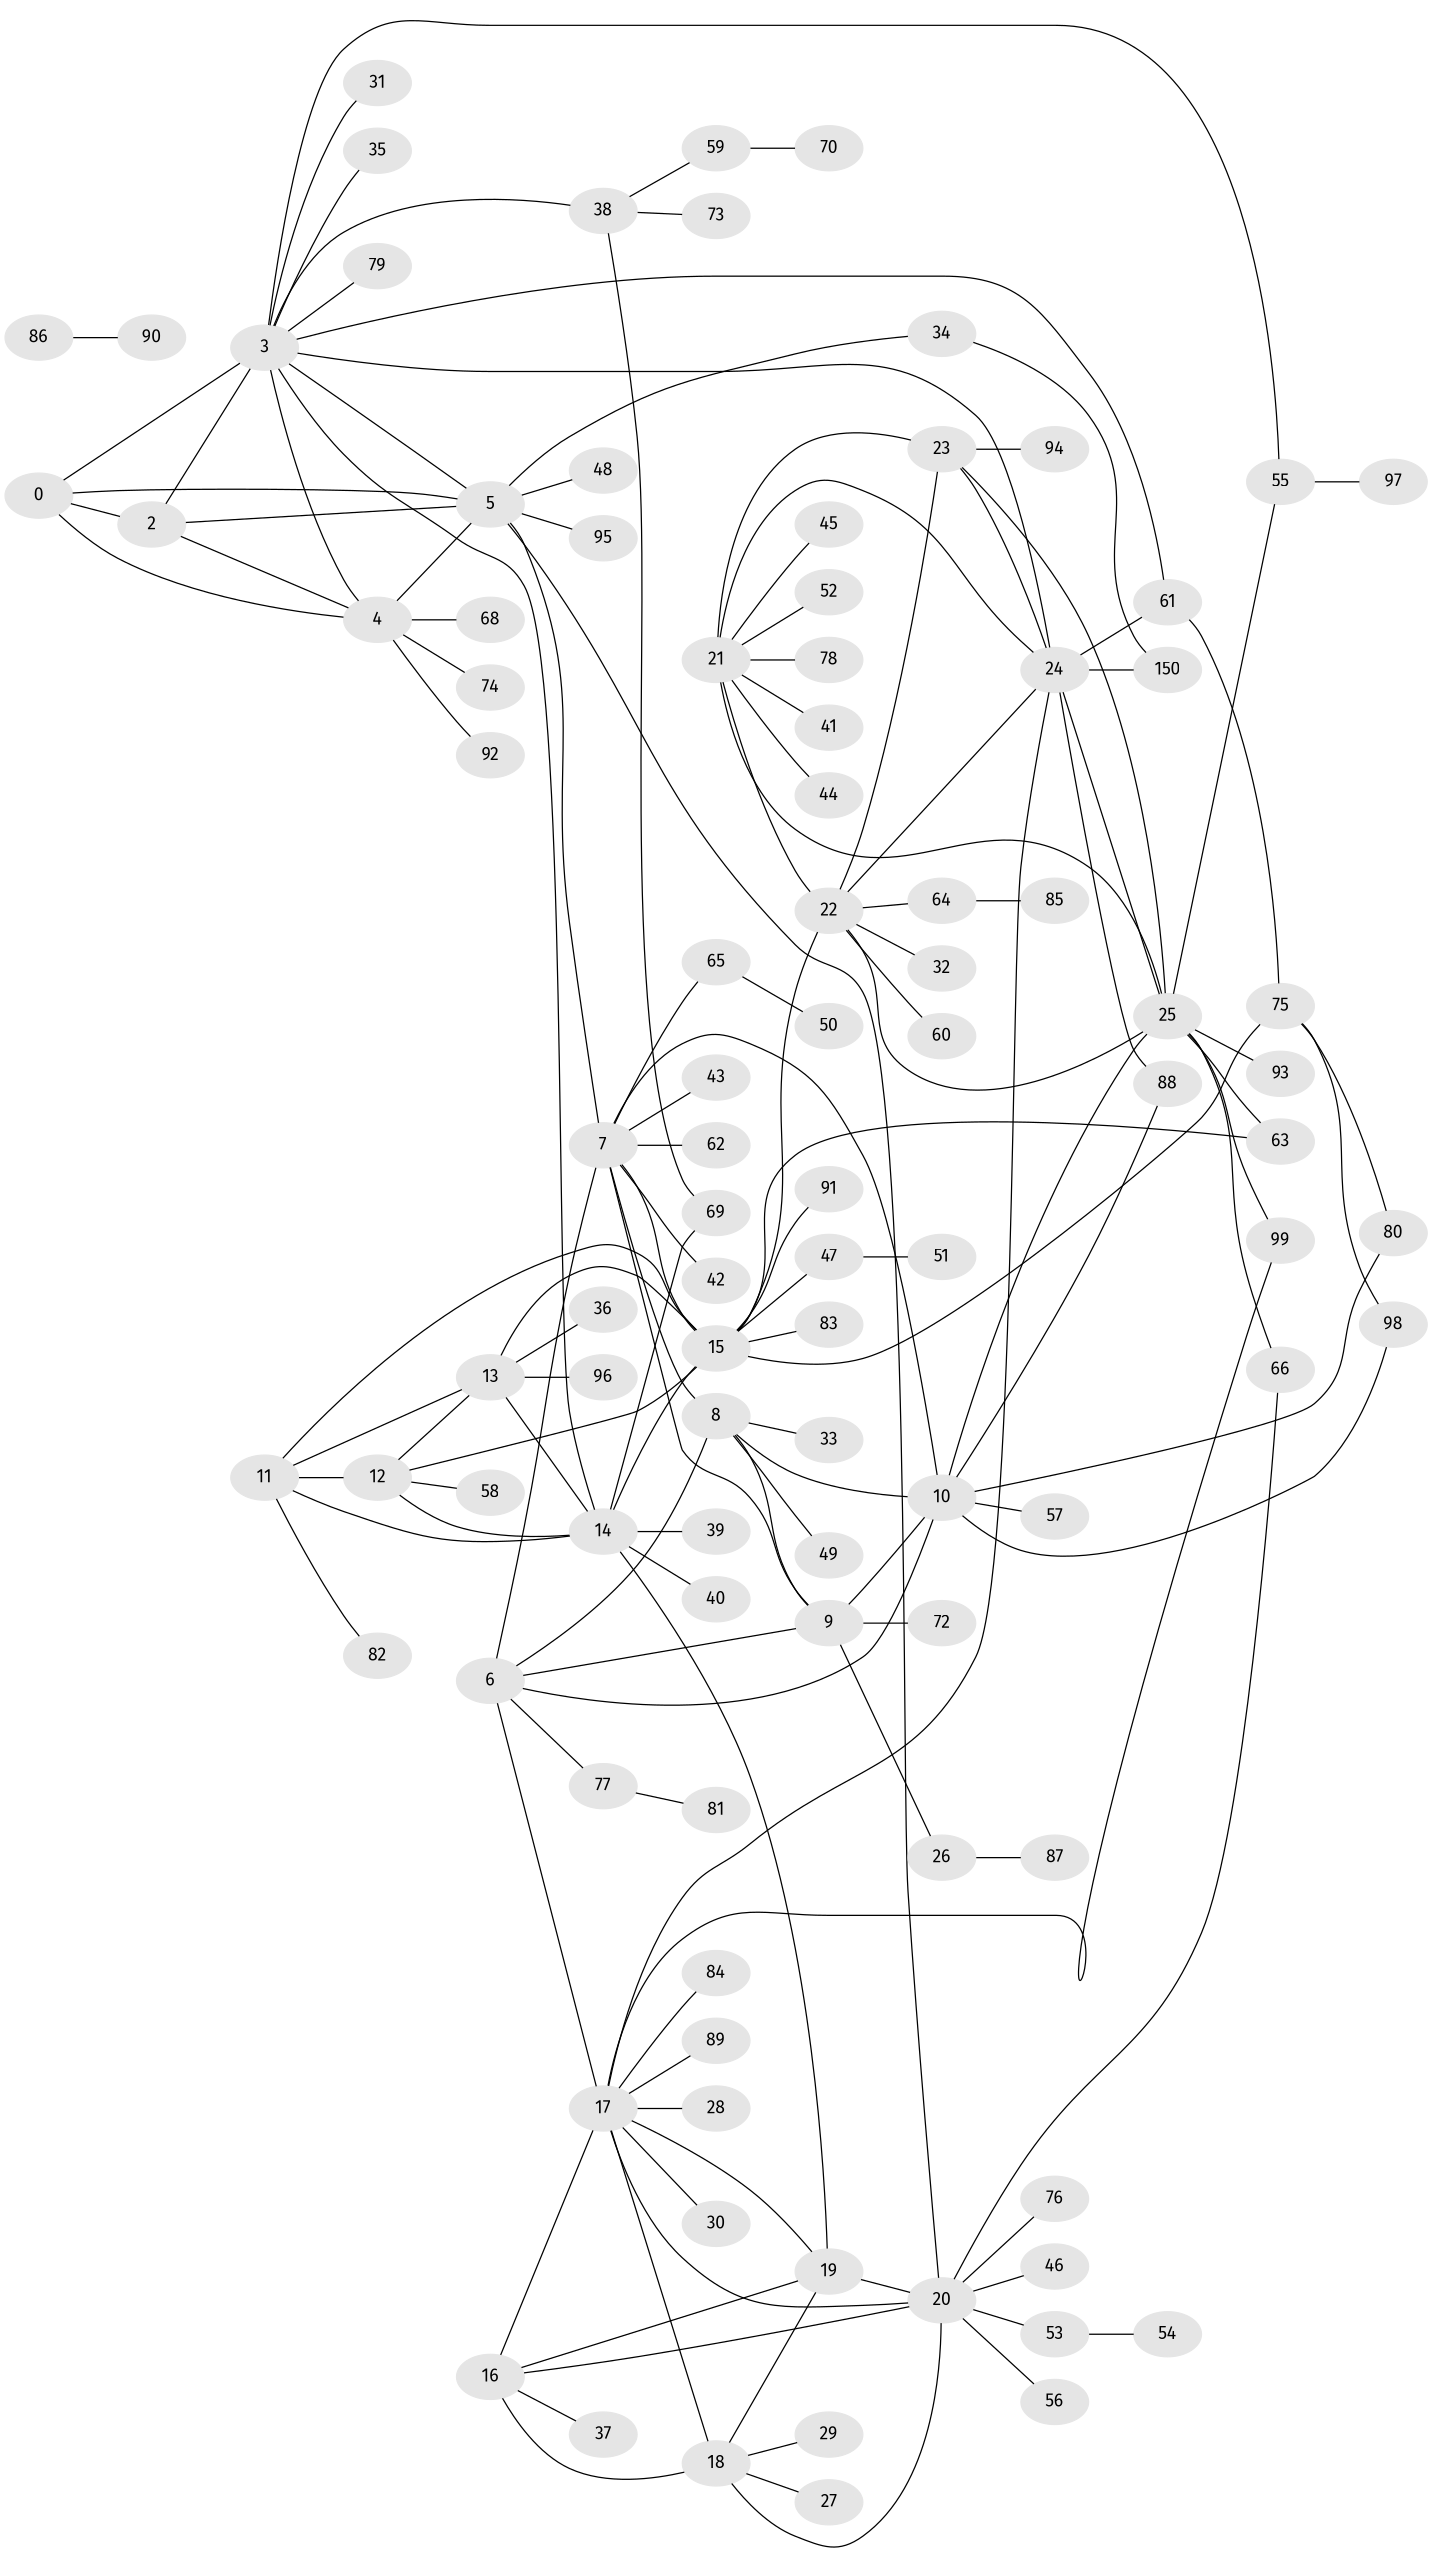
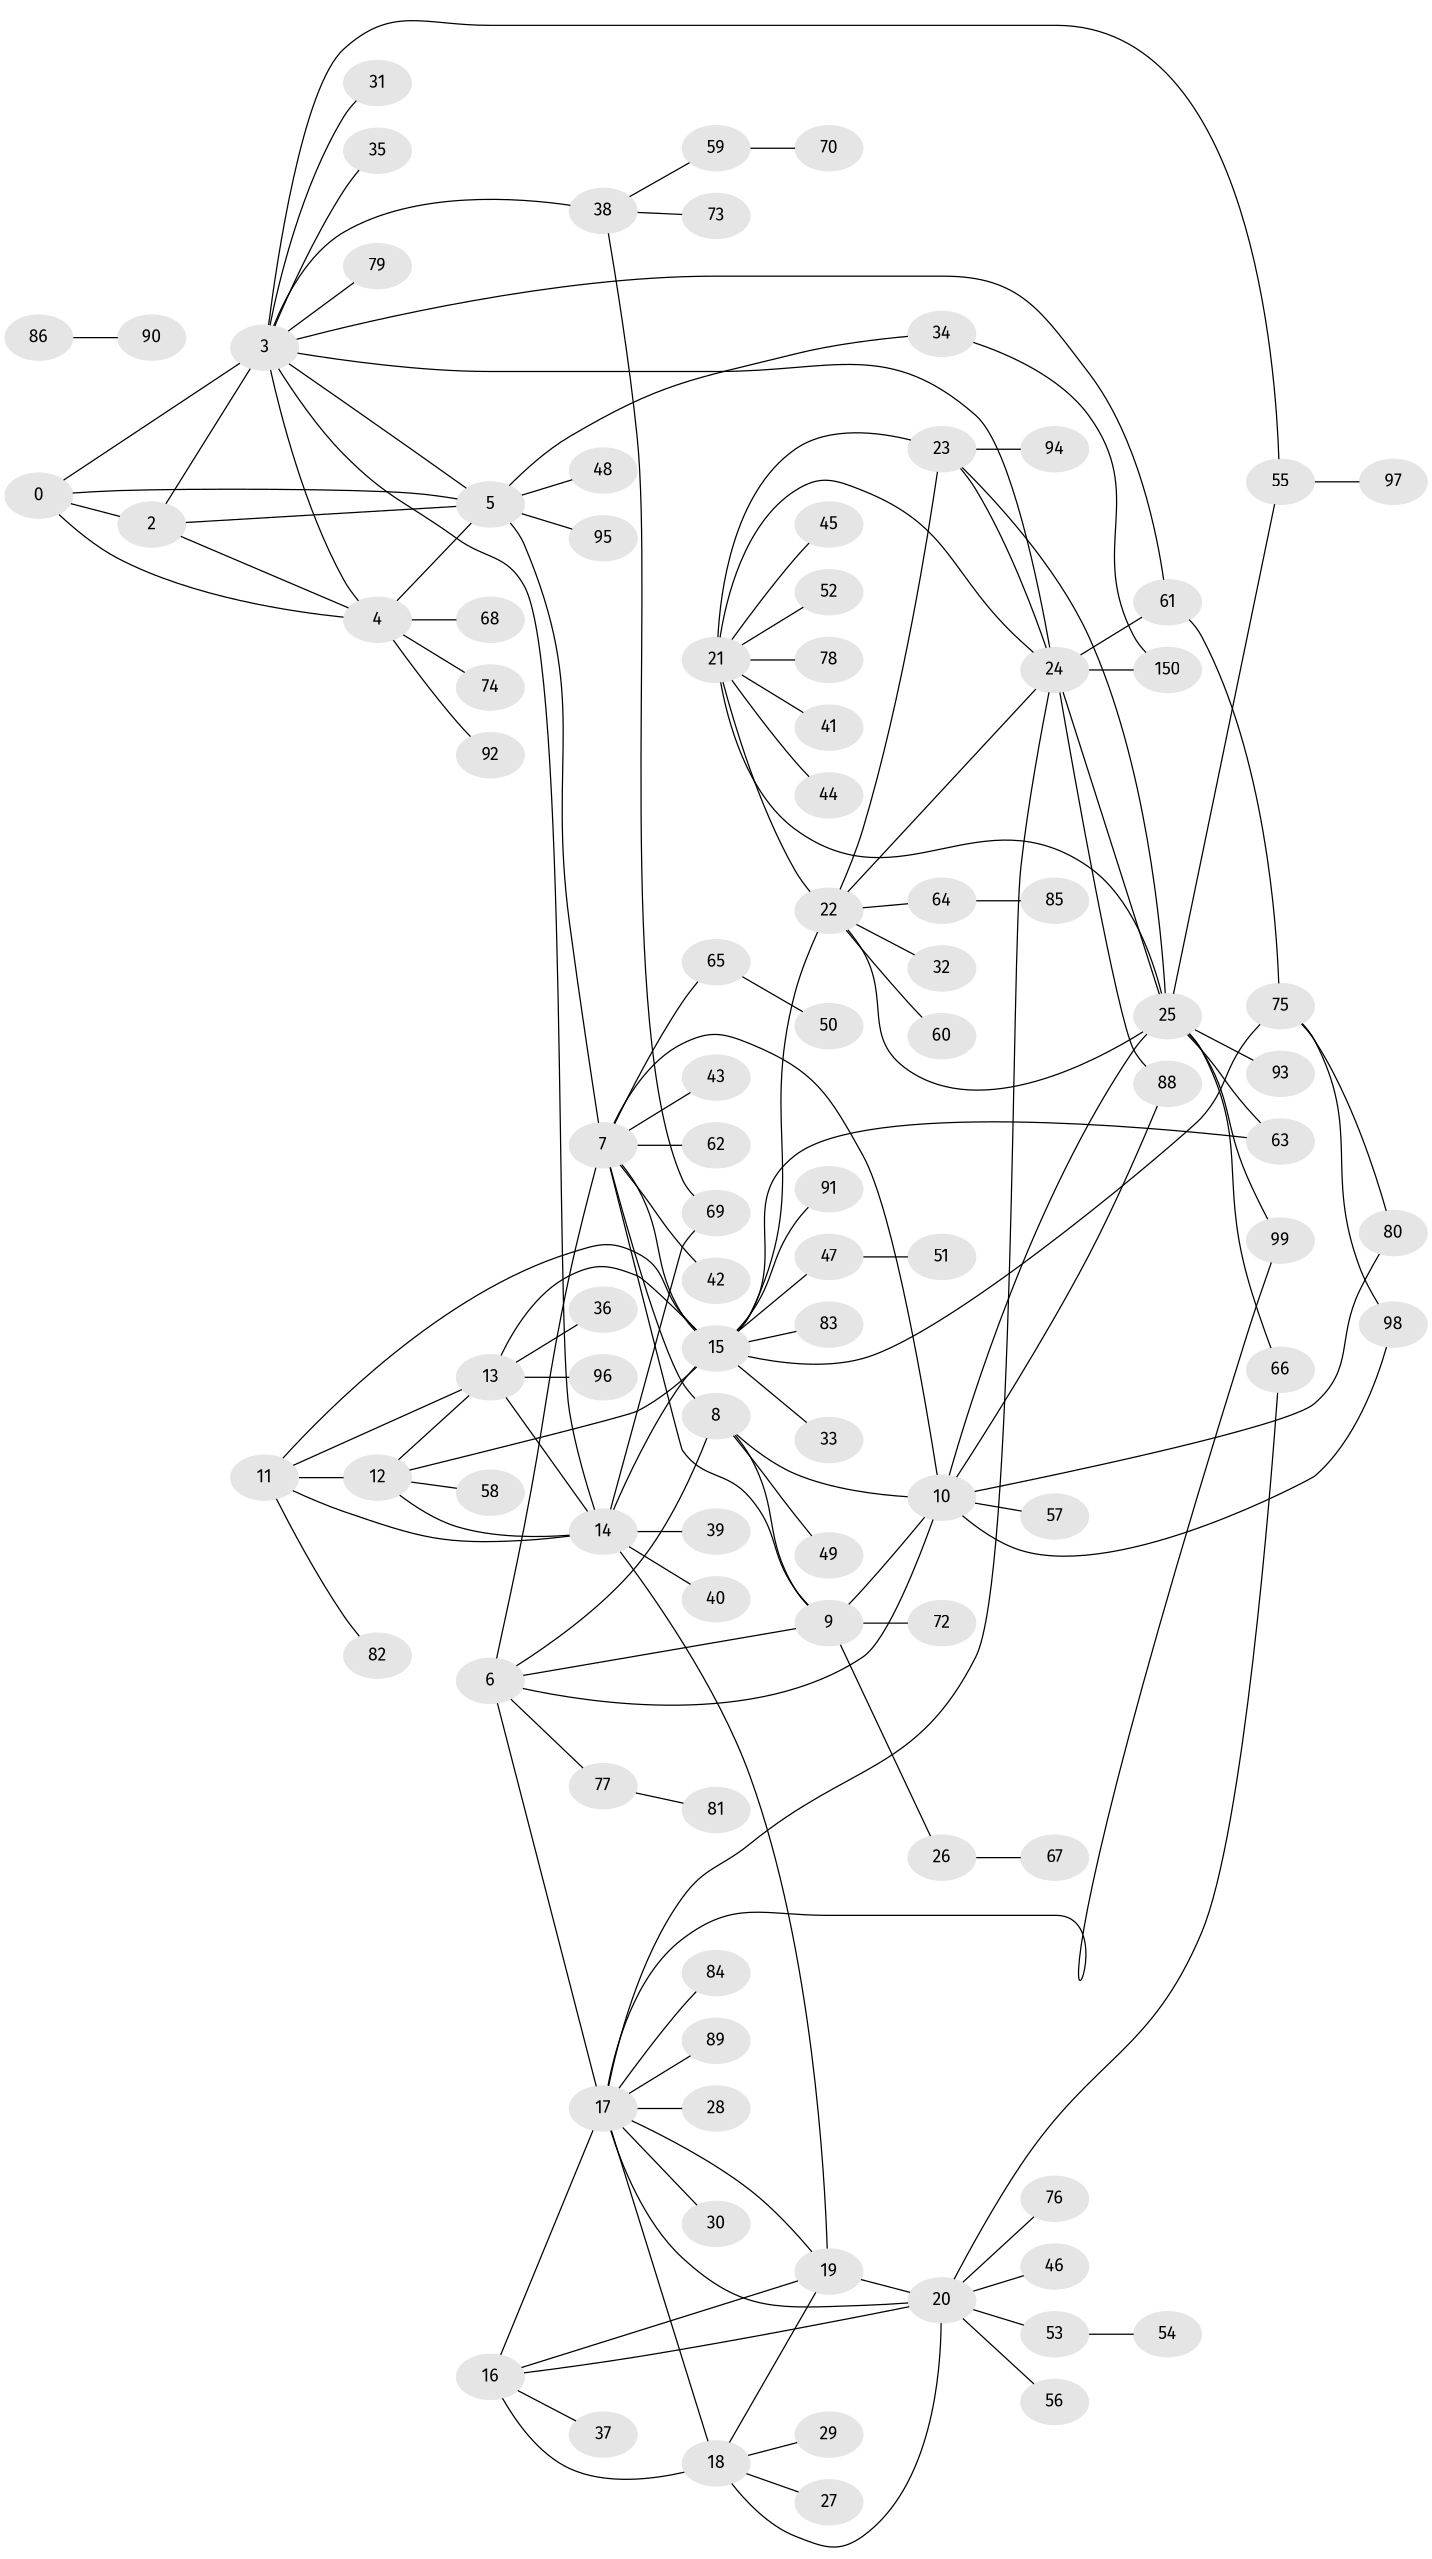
edge "5" -- "20": removed
edge "8" -- "33": now "15" -- "33"
node "87": label "87" -> "67"
